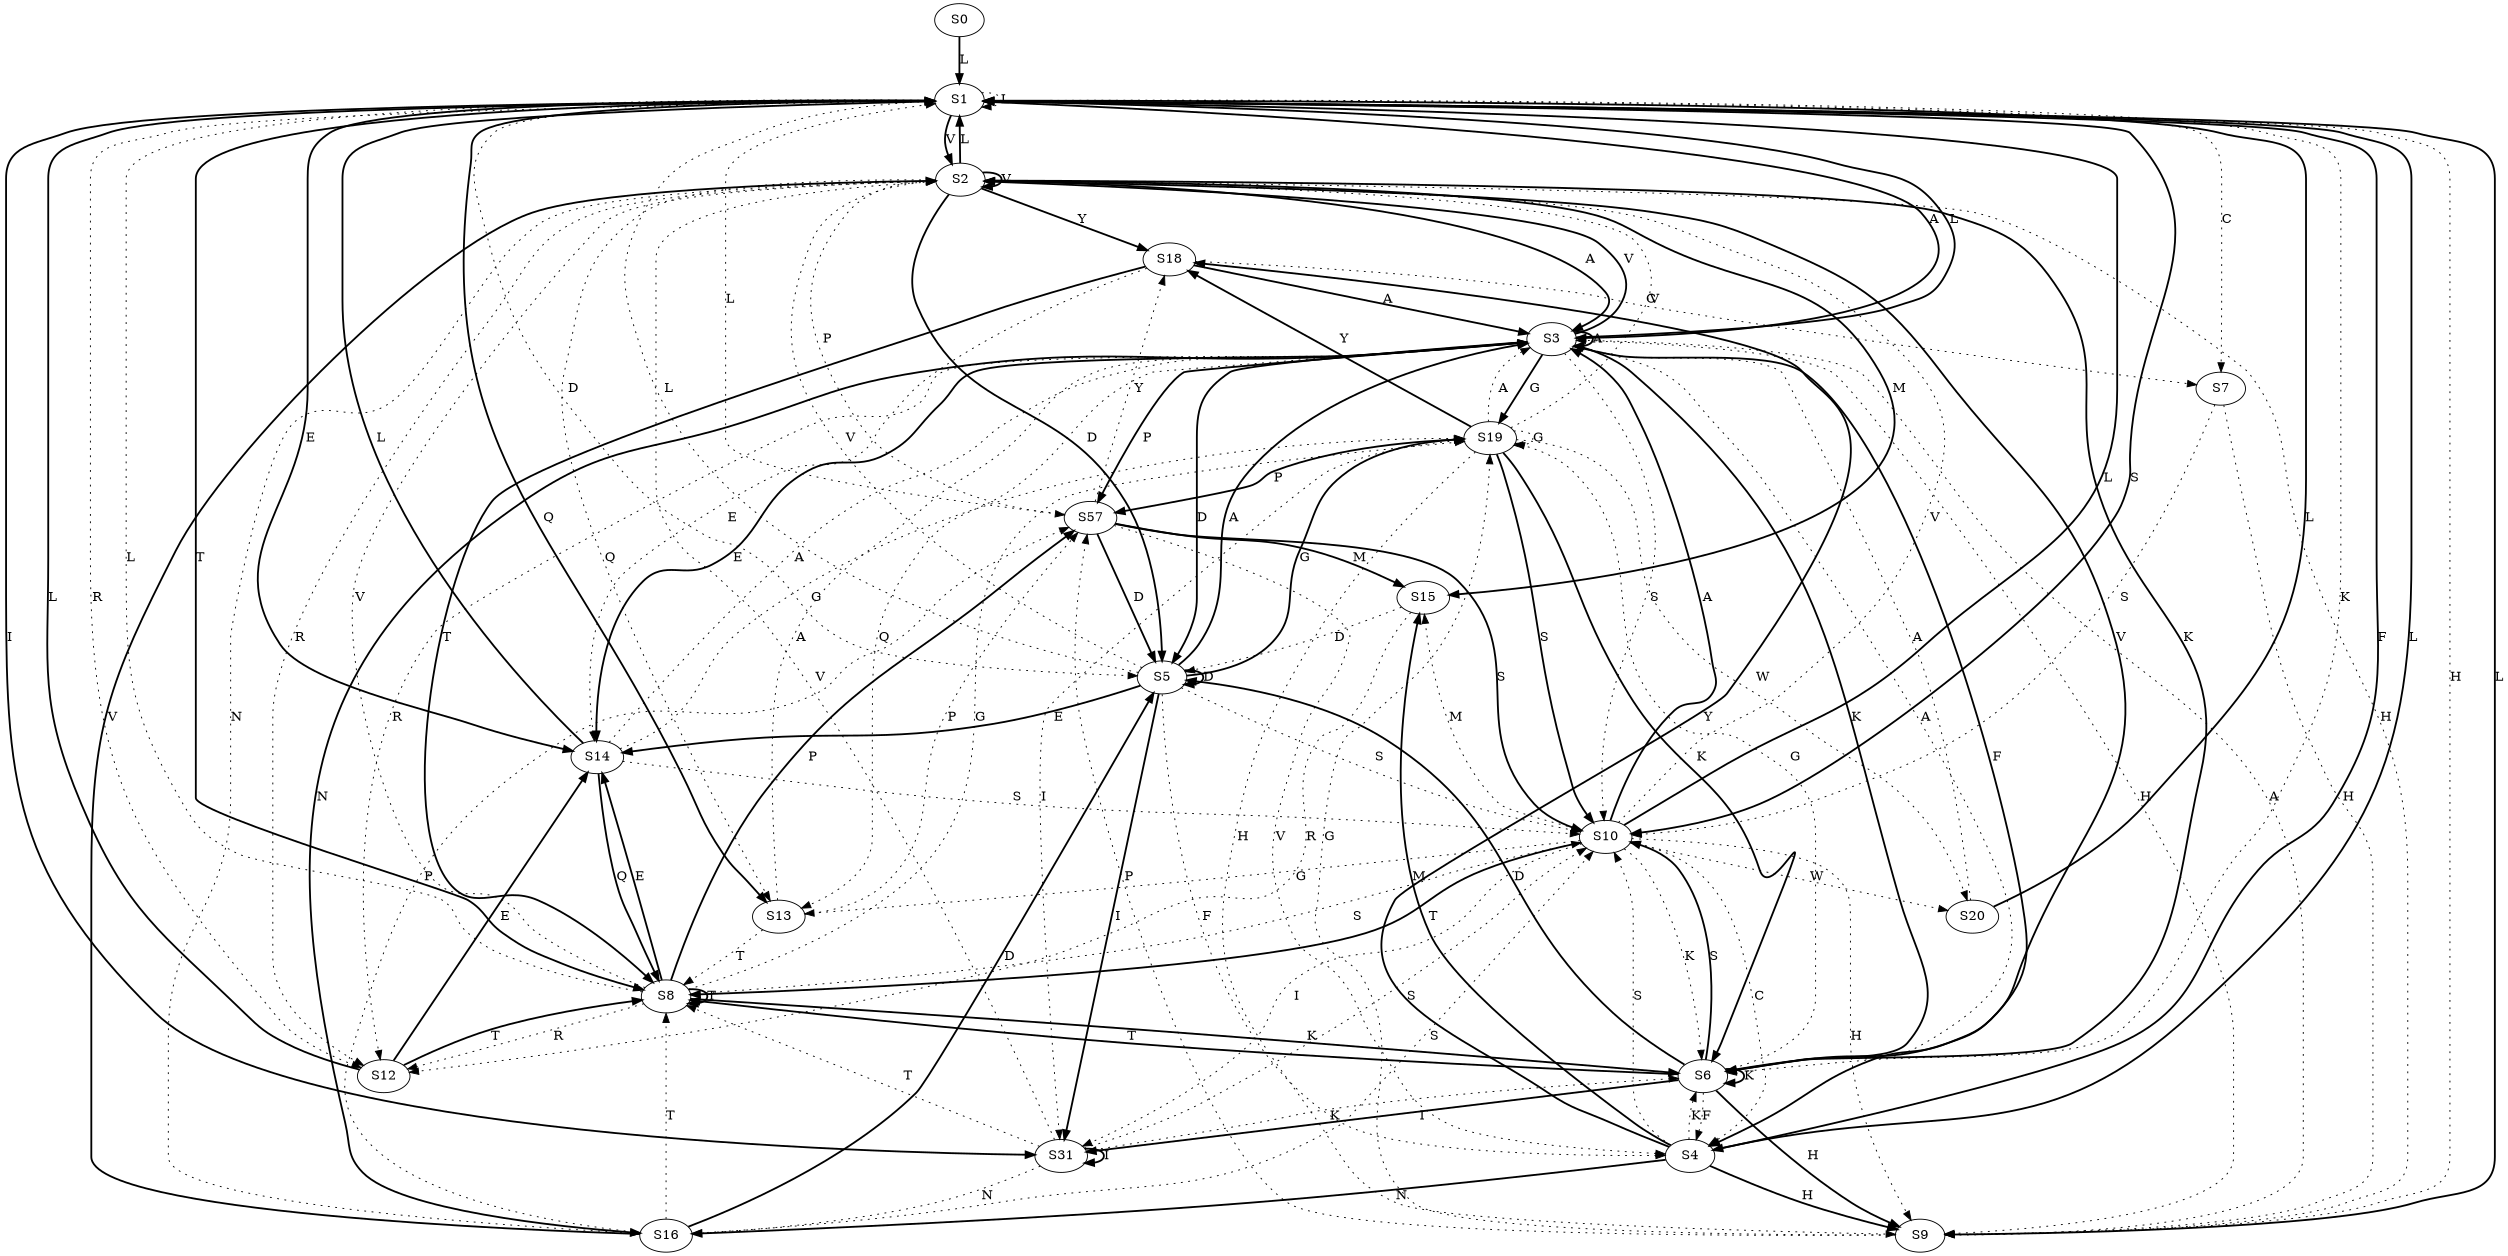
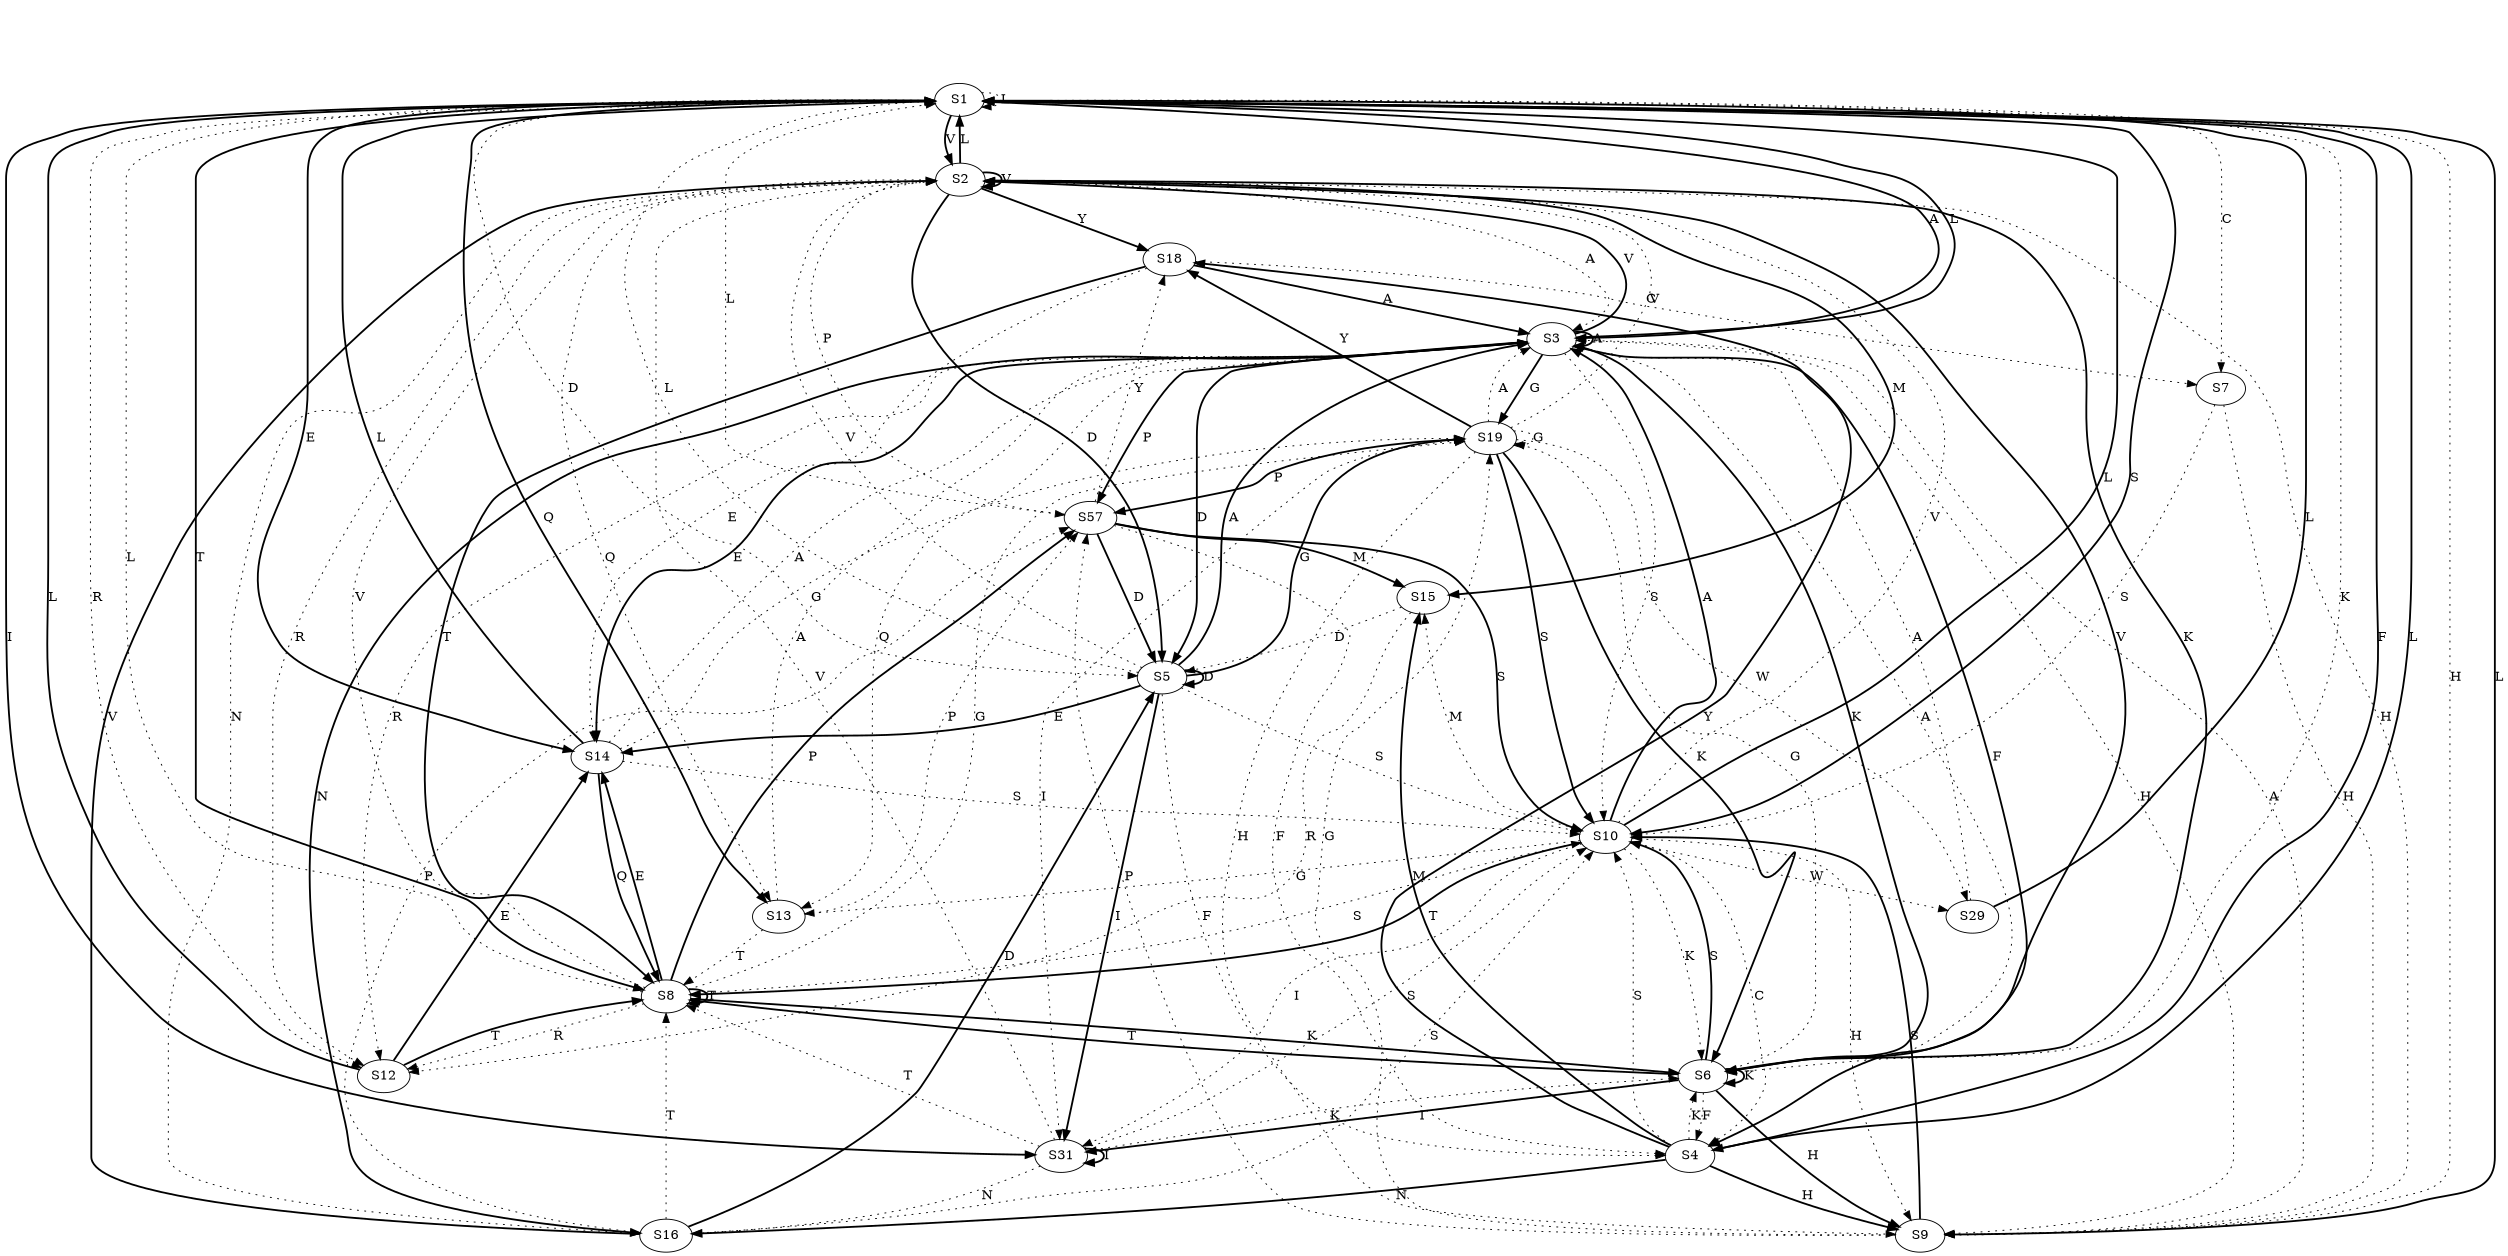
node "S0": removed
edge "S2" -> "S3": style bold -> dotted
edge "S6" -> "S5": removed, label "D"
edge "S57" -> "S4": label "V" -> "F"
node "S20": label "S20" -> "S29"
edge "S9" -> "S10": added, label "S"
